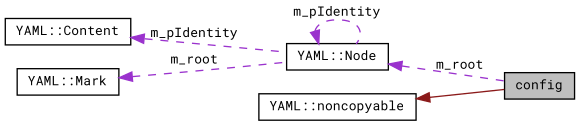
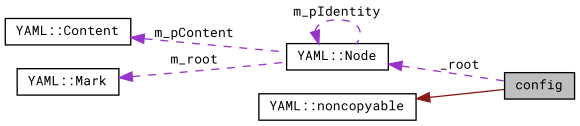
edge "YAML::Node" -> "YAML::Content": label "m_pIdentity" -> "m_pContent"
edge "config" -> "YAML::Node": label "m_root" -> "_root"
